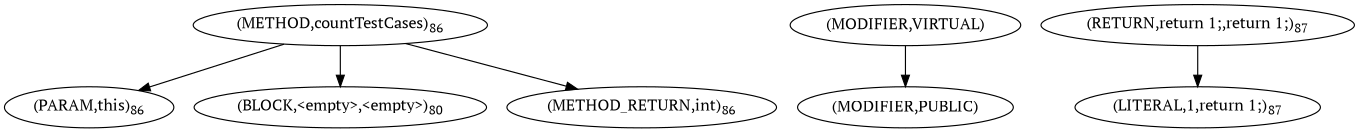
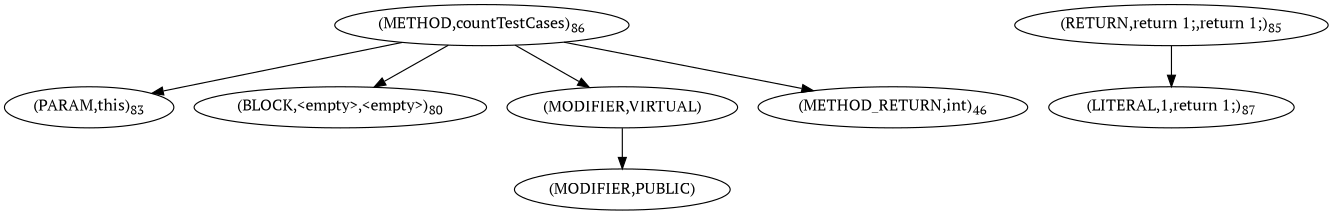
node "(RETURN,return 1;,return 1;)": text "87" -> "85"
edge "(METHOD,countTestCases)" -> "(MODIFIER,VIRTUAL)": added
node "(PARAM,this)": text "86" -> "83"
node "(METHOD_RETURN,int)": text "86" -> "46"
